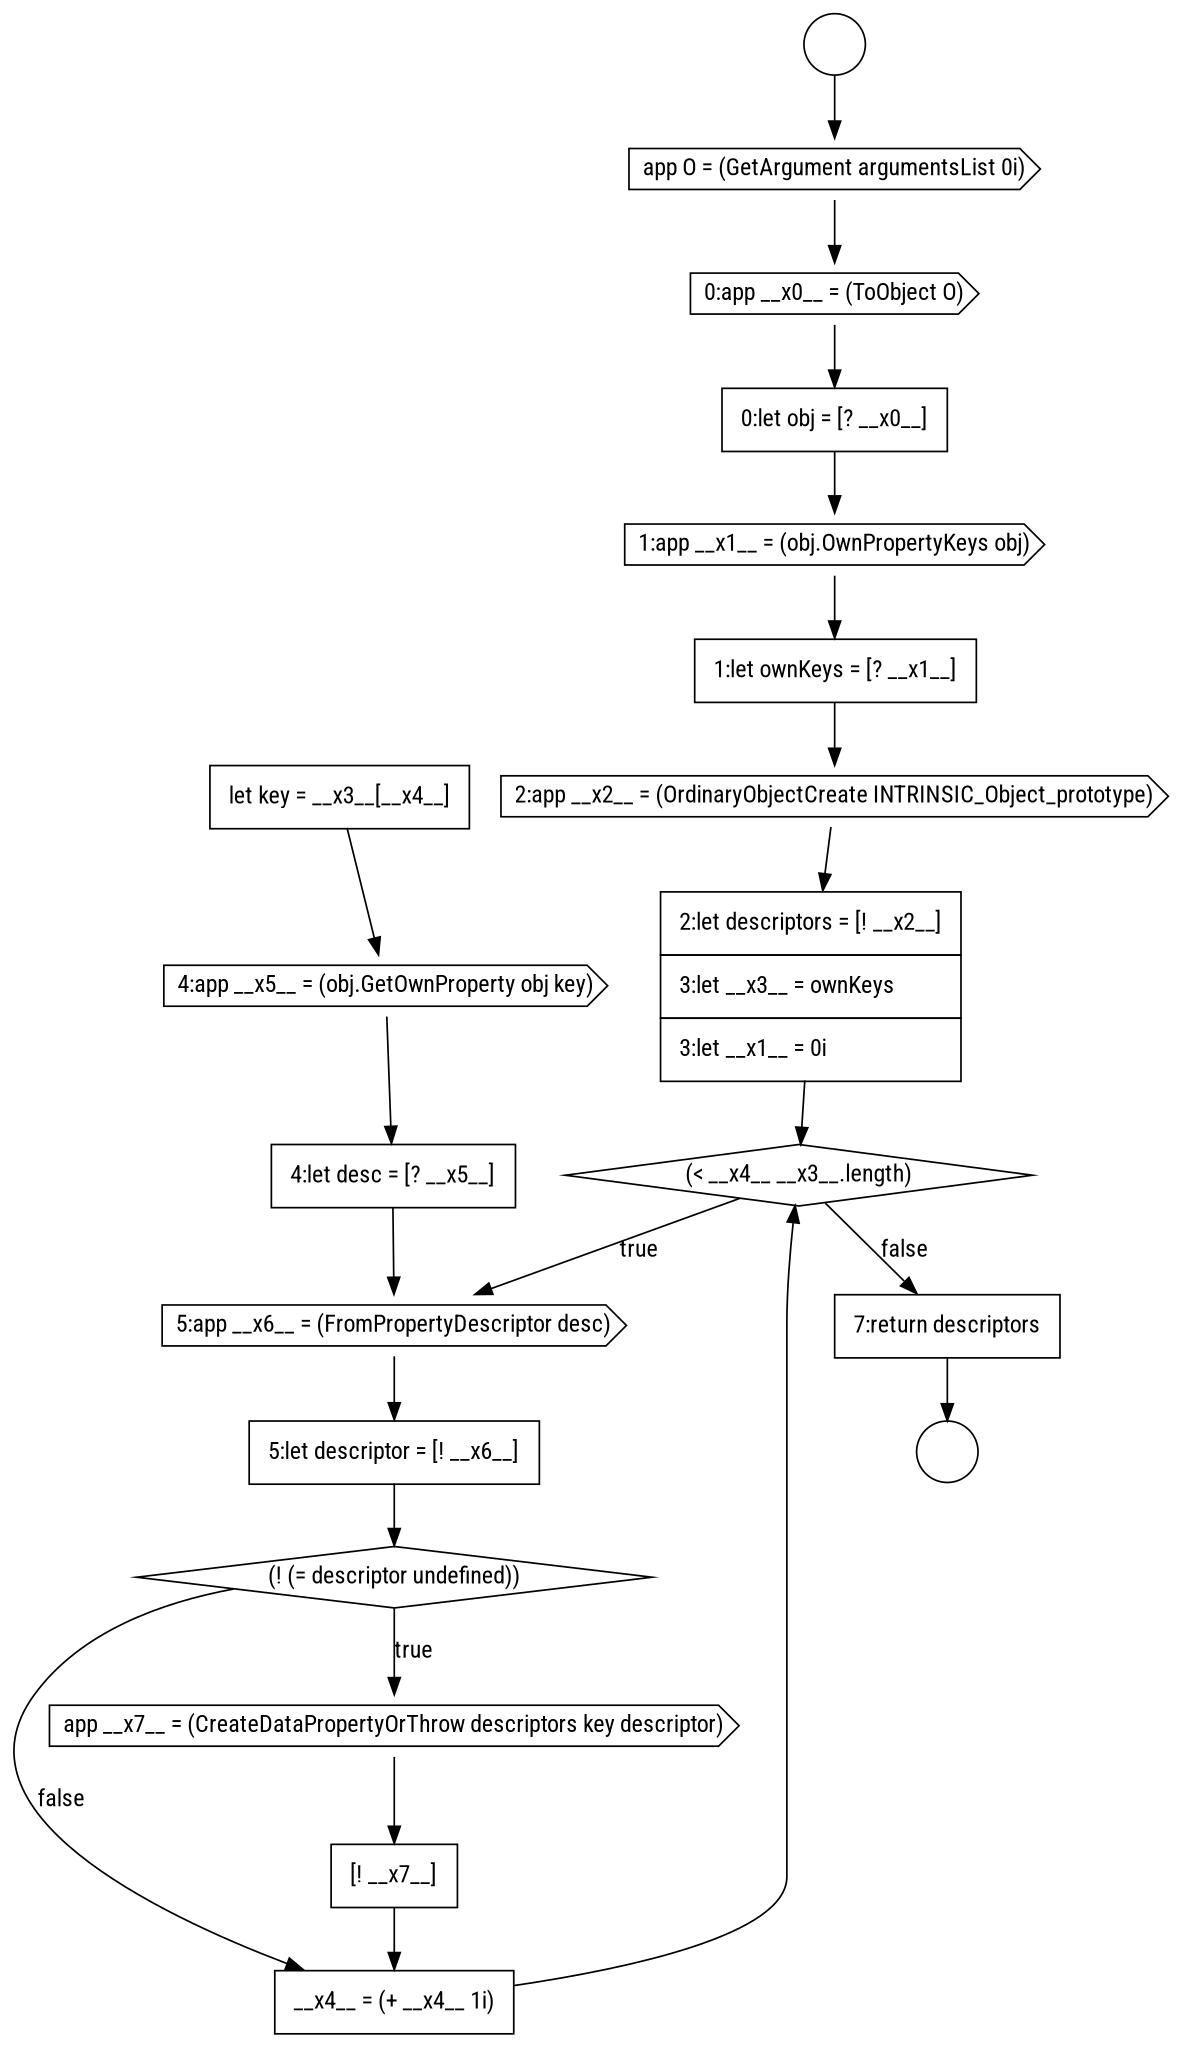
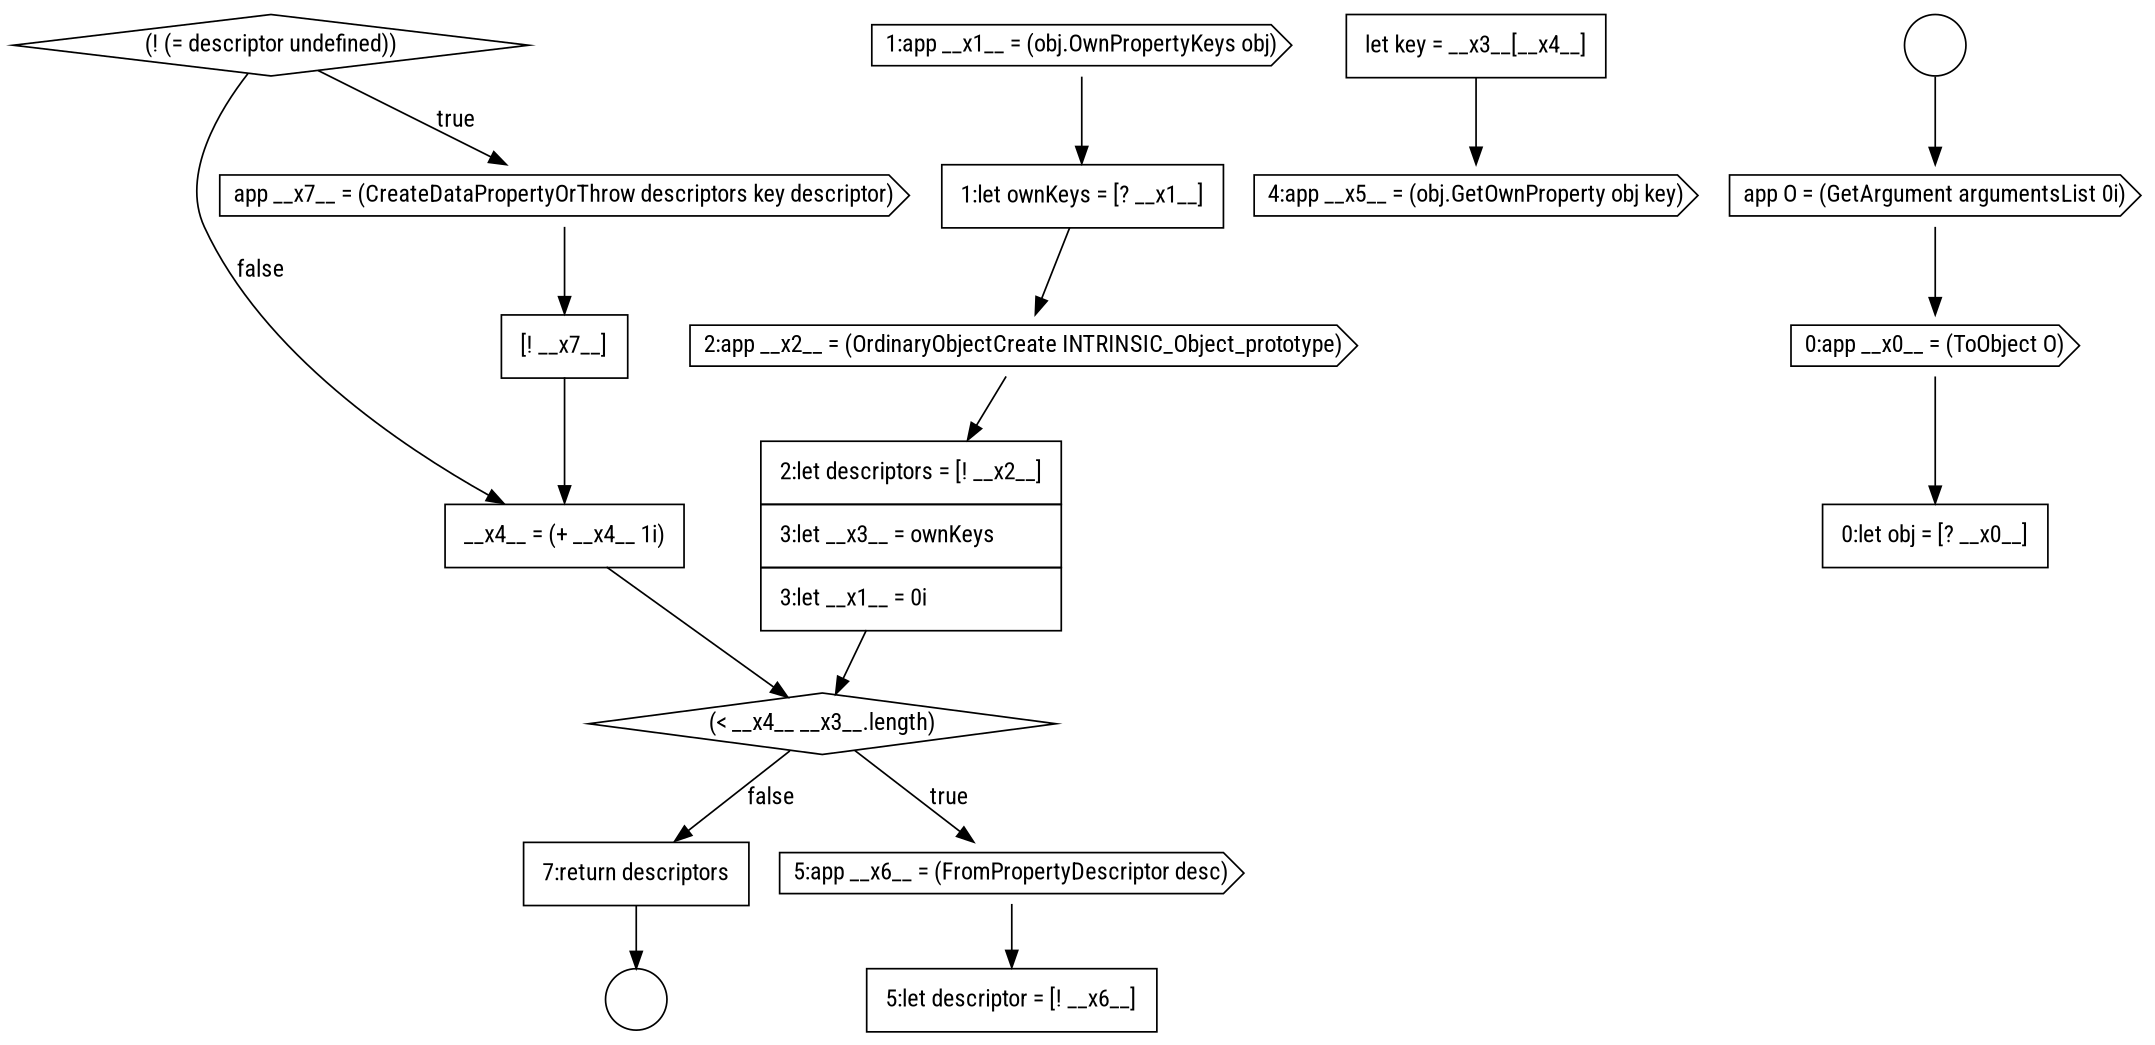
edge "0:let obj = [? __x0__]" -> "1:app __x1__ = (obj.OwnPropertyKeys obj)": removed
node "4:let desc = [? __x5__]": removed
edge "5:let descriptor = [! __x6__]" -> "(! (= descriptor undefined))": removed
